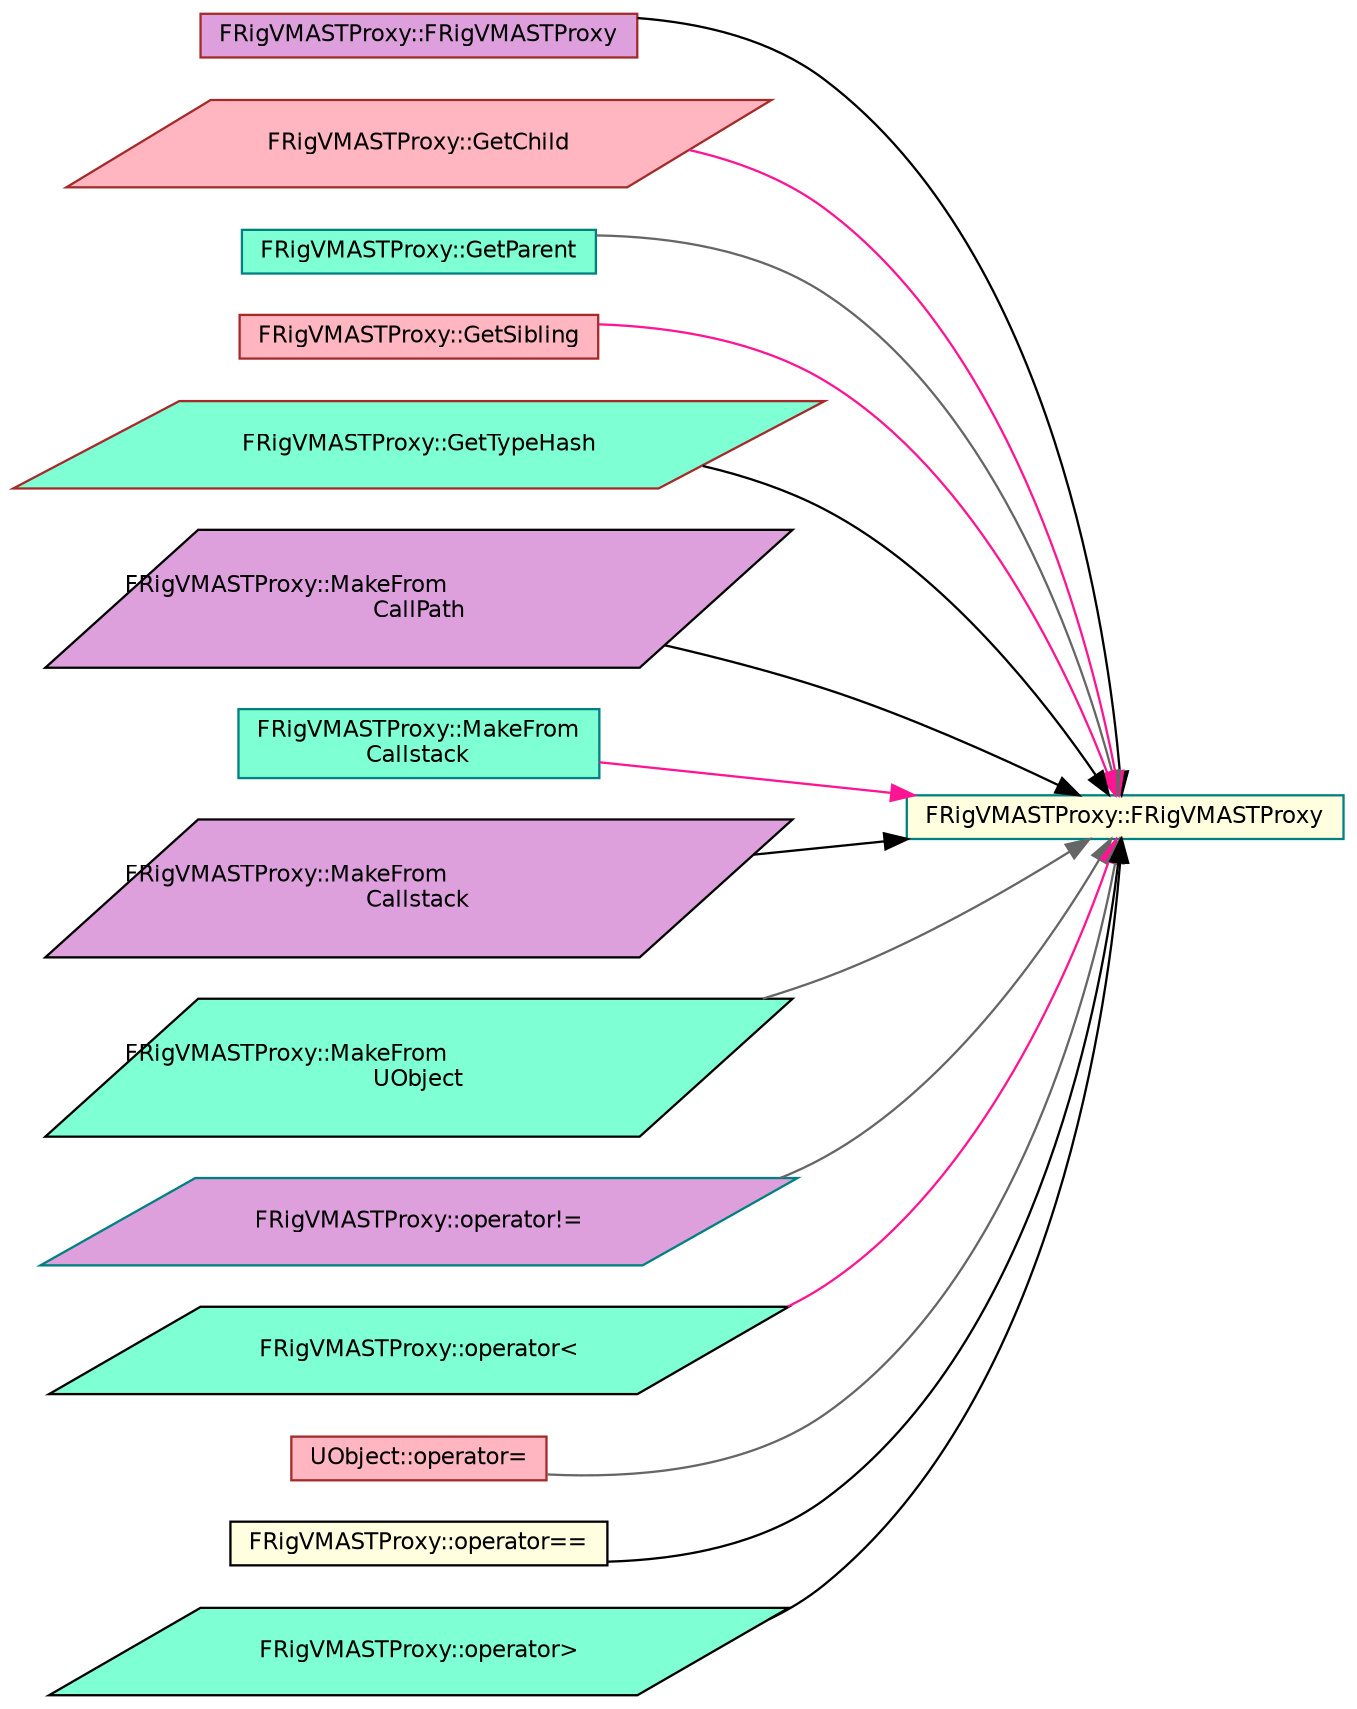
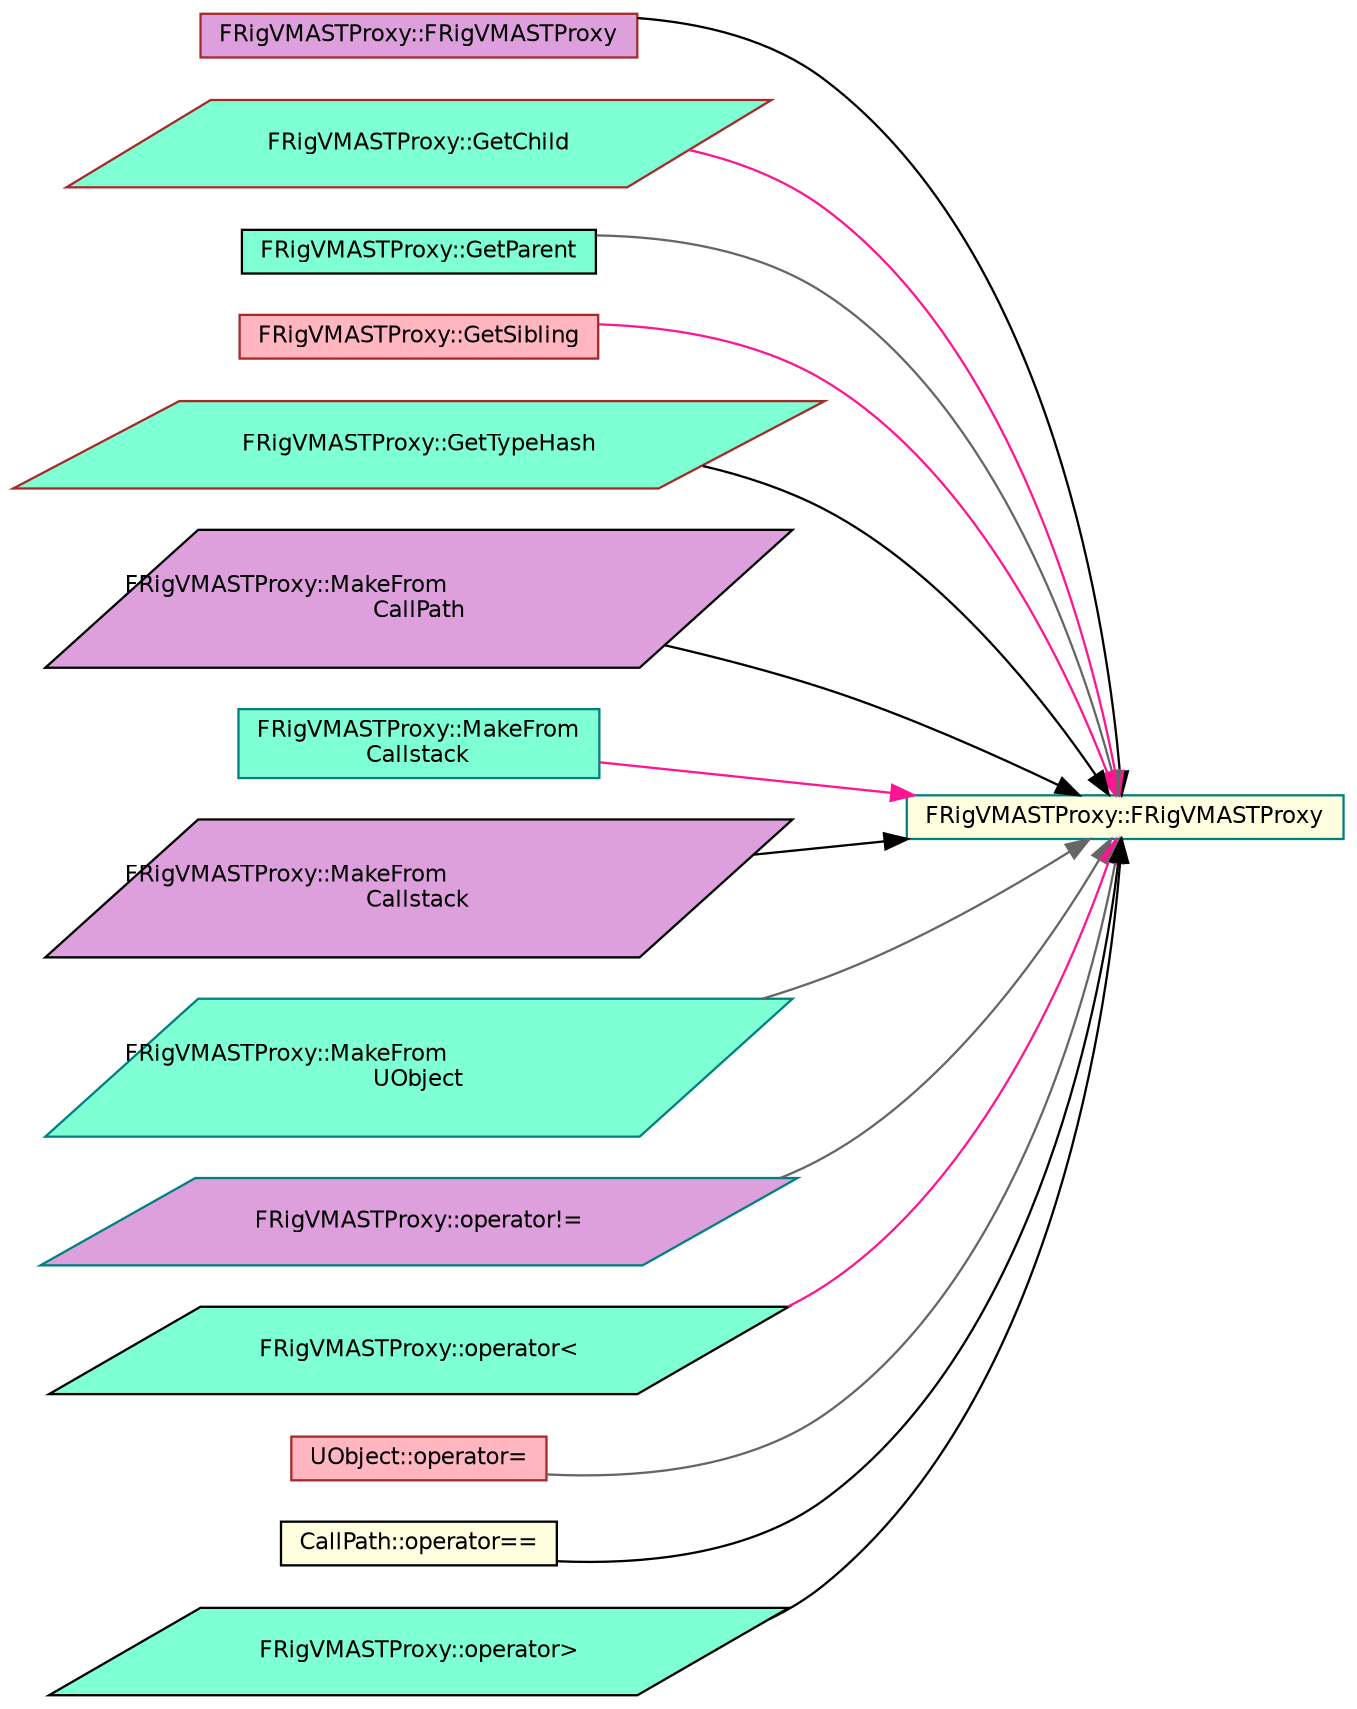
node "FRigVMASTProxy::GetChild": fillcolor lightpink -> aquamarine
node "FRigVMASTProxy::GetParent": color teal -> black
node "FRigVMASTProxy::MakeFrom UObject": color black -> teal
node "FRigVMASTProxy::operator==": label "FRigVMASTProxy::operator==" -> "CallPath::operator=="
